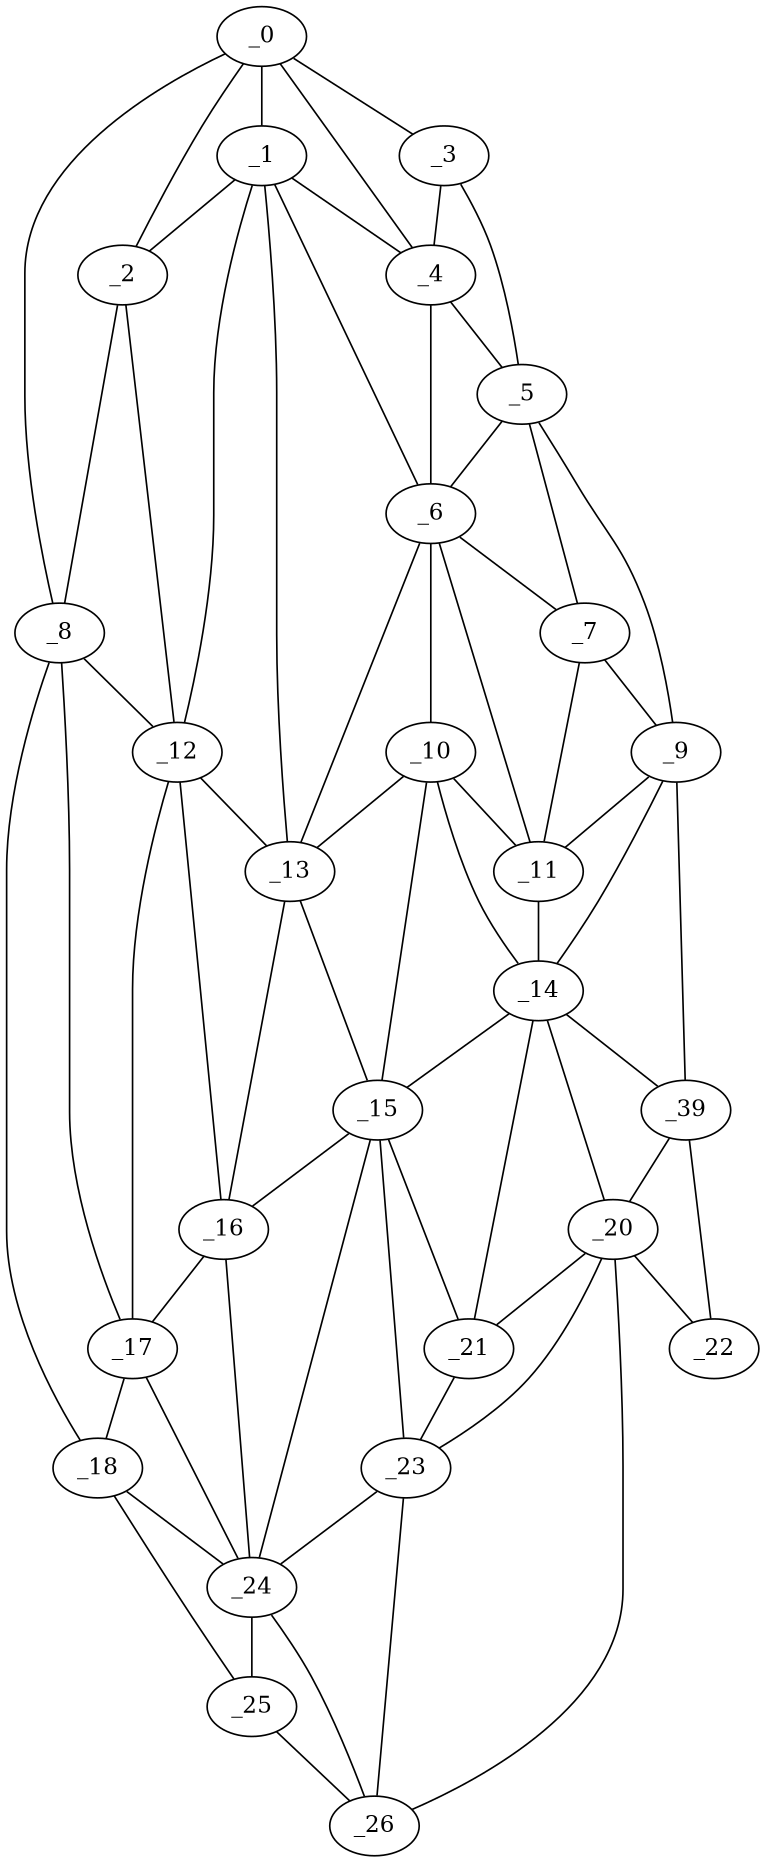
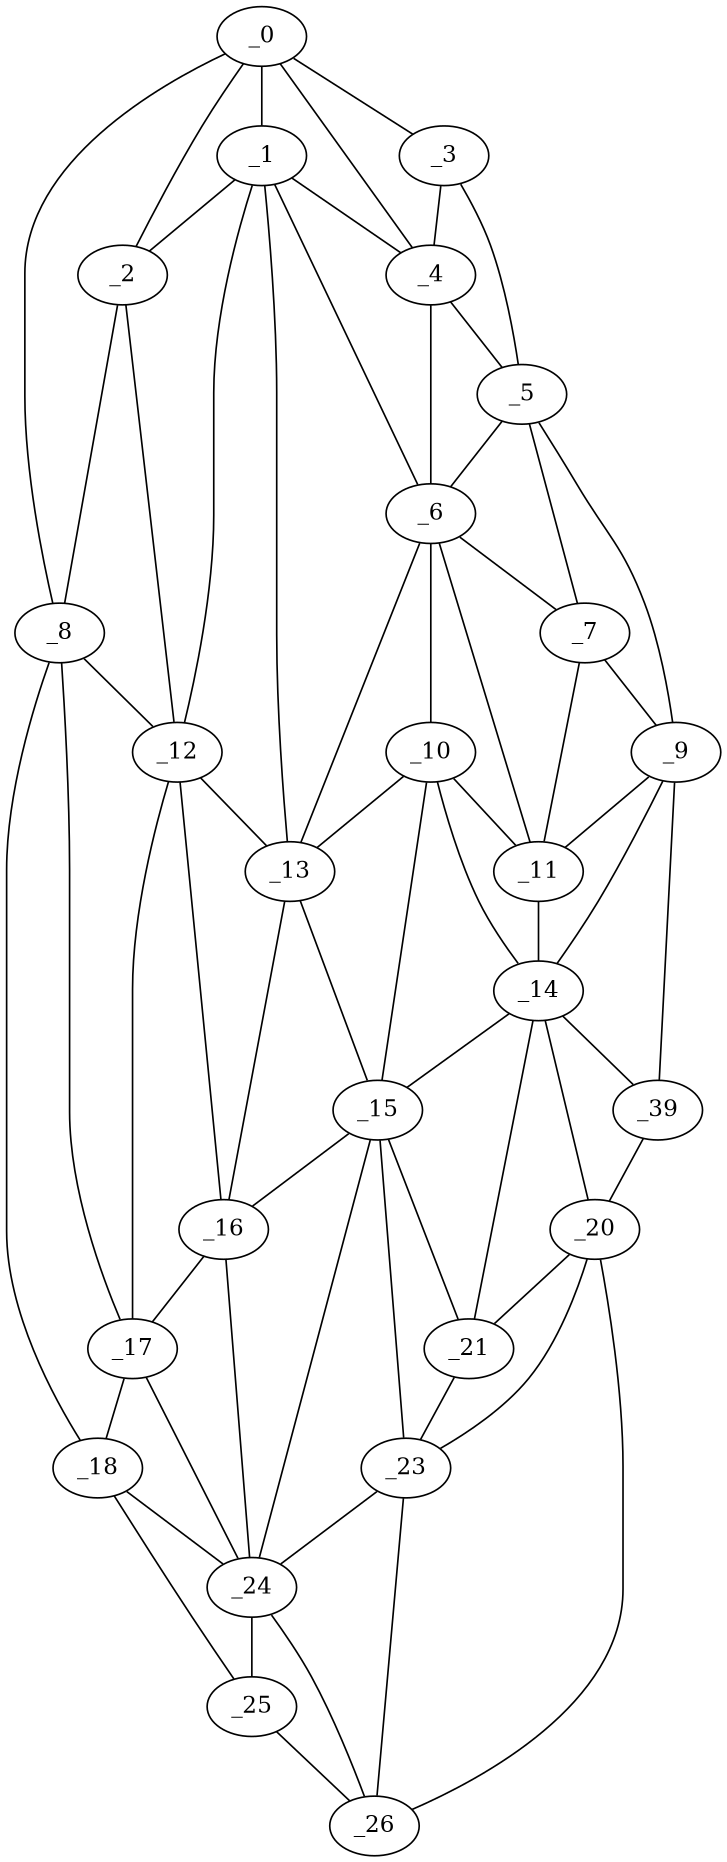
node "_22": removed
